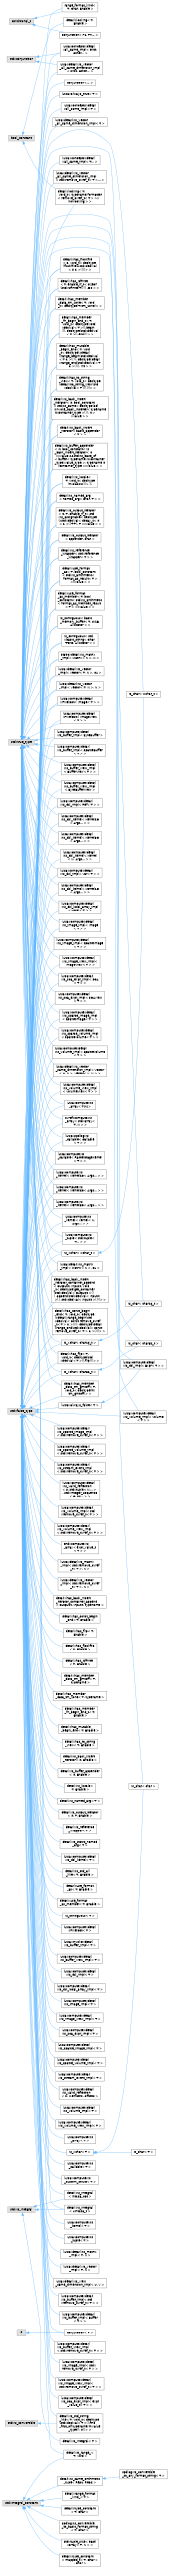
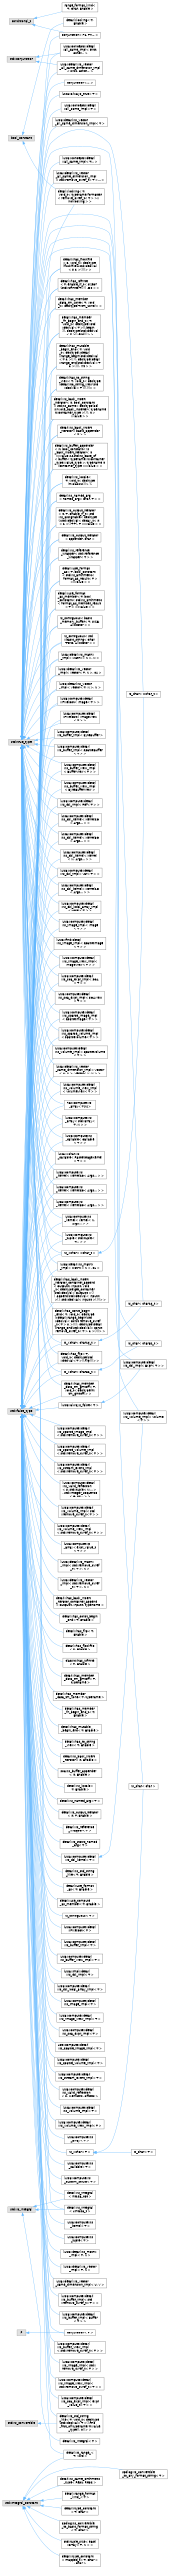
edge "range_format_kind< T, Char, Enable >" -> "std::true_type": now "conjunction< P1, Pn... >" -> "std::true_type"
node "static::detail::is_matrix _impl< Matrix< N >, N >": label "static::detail::is_matrix _impl< Matrix< N >, N >" -> "luisa::detail::is_matrix _impl< Matrix< N >, N >"
node "luisa::compute::detail ::is_image_impl< SparseImage < T > >": label "luisa::compute::detail ::is_image_impl< SparseImage < T > >" -> "luisa::find::detail ::is_image_impl< SparseImage < T > >"
node "luisa::compute::is _array< T[N]>": label "luisa::compute::is _array< T[N]>" -> "has::compute::is _array< T[N]>"
node "cvref::compute::is _array< std::array< T, N > >": label "cvref::compute::is _array< std::array< T, N > >" -> "luisa::compute::is _array< std::array< T, N > >"
node "luisa::spdlog::is _callable< Callable < T > >": label "luisa::spdlog::is _callable< Callable < T > >" -> "luisa::compute::is _callable< Callable < T > >"
node "luisa::compute::is _callable< RasterStageKernel < T > >": label "luisa::compute::is _callable< RasterStageKernel < T > >" -> "luisa::xchar::is _callable< RasterStageKernel < T > >"
edge "luisa::compute::detail ::is_volume_impl< Volume < T > >" -> "std::false_type": now "luisa::compute::detail ::is_volume_impl< Volume < T > >" -> "luisa::compute::detail ::is_dsl_kernel< T >"
node "end::compute::is _array< expr_value_t < T > >": label "end::compute::is _array< expr_value_t < T > >" -> "luisa::compute::is _array< expr_value_t < T > >"
node "detail::has_isfinite < T, Enable >": label "detail::has_isfinite < T, Enable >" -> "classic::has_isfinite < T, Enable >"
node "detail::is_buffer_appender < It, Enable >": label "detail::is_buffer_appender < It, Enable >" -> "soa::is_buffer_appender < It, Enable >"
node "detail::is_std_all _like< T, Enable >": label "detail::is_std_all _like< T, Enable >" -> "detail::is_std_string _like< T, Enable >"
node "detail::use_format _as_member< T, Enable >": label "detail::use_format _as_member< T, Enable >" -> "detail::use_compute _as_member< T, Enable >"
node "luisa::invoke::detail ::is_buffer_impl< T >": label "luisa::invoke::detail ::is_buffer_impl< T >" -> "luisa::compute::detail ::is_buffer_impl< T >"
node "luisa::compute::detail ::is_dsl_impl< T >": label "luisa::compute::detail ::is_dsl_impl< T >" -> "luisa::impl::detail ::is_dsl_impl< T >"
node "luisa::compute::detail ::is_sparse_image_impl< T >": label "luisa::compute::detail ::is_sparse_image_impl< T >" -> "use::compute::detail ::is_sparse_image_impl< T >"
node "luisa::detail::is_view _same_dimension_impl< U, V >": label "luisa::detail::is_view _same_dimension_impl< U, V >" -> "luisa::detail::is_vector _same_dimension_impl< U, V >"
edge "spdlog::is_convertible _to_any_format_string< T >" -> "detail::is_same_arithmetic _type< Rep1, Rep2 >": now "spdlog::is_convertible _to_any_format_string< T >" -> "std::integral_constant"
